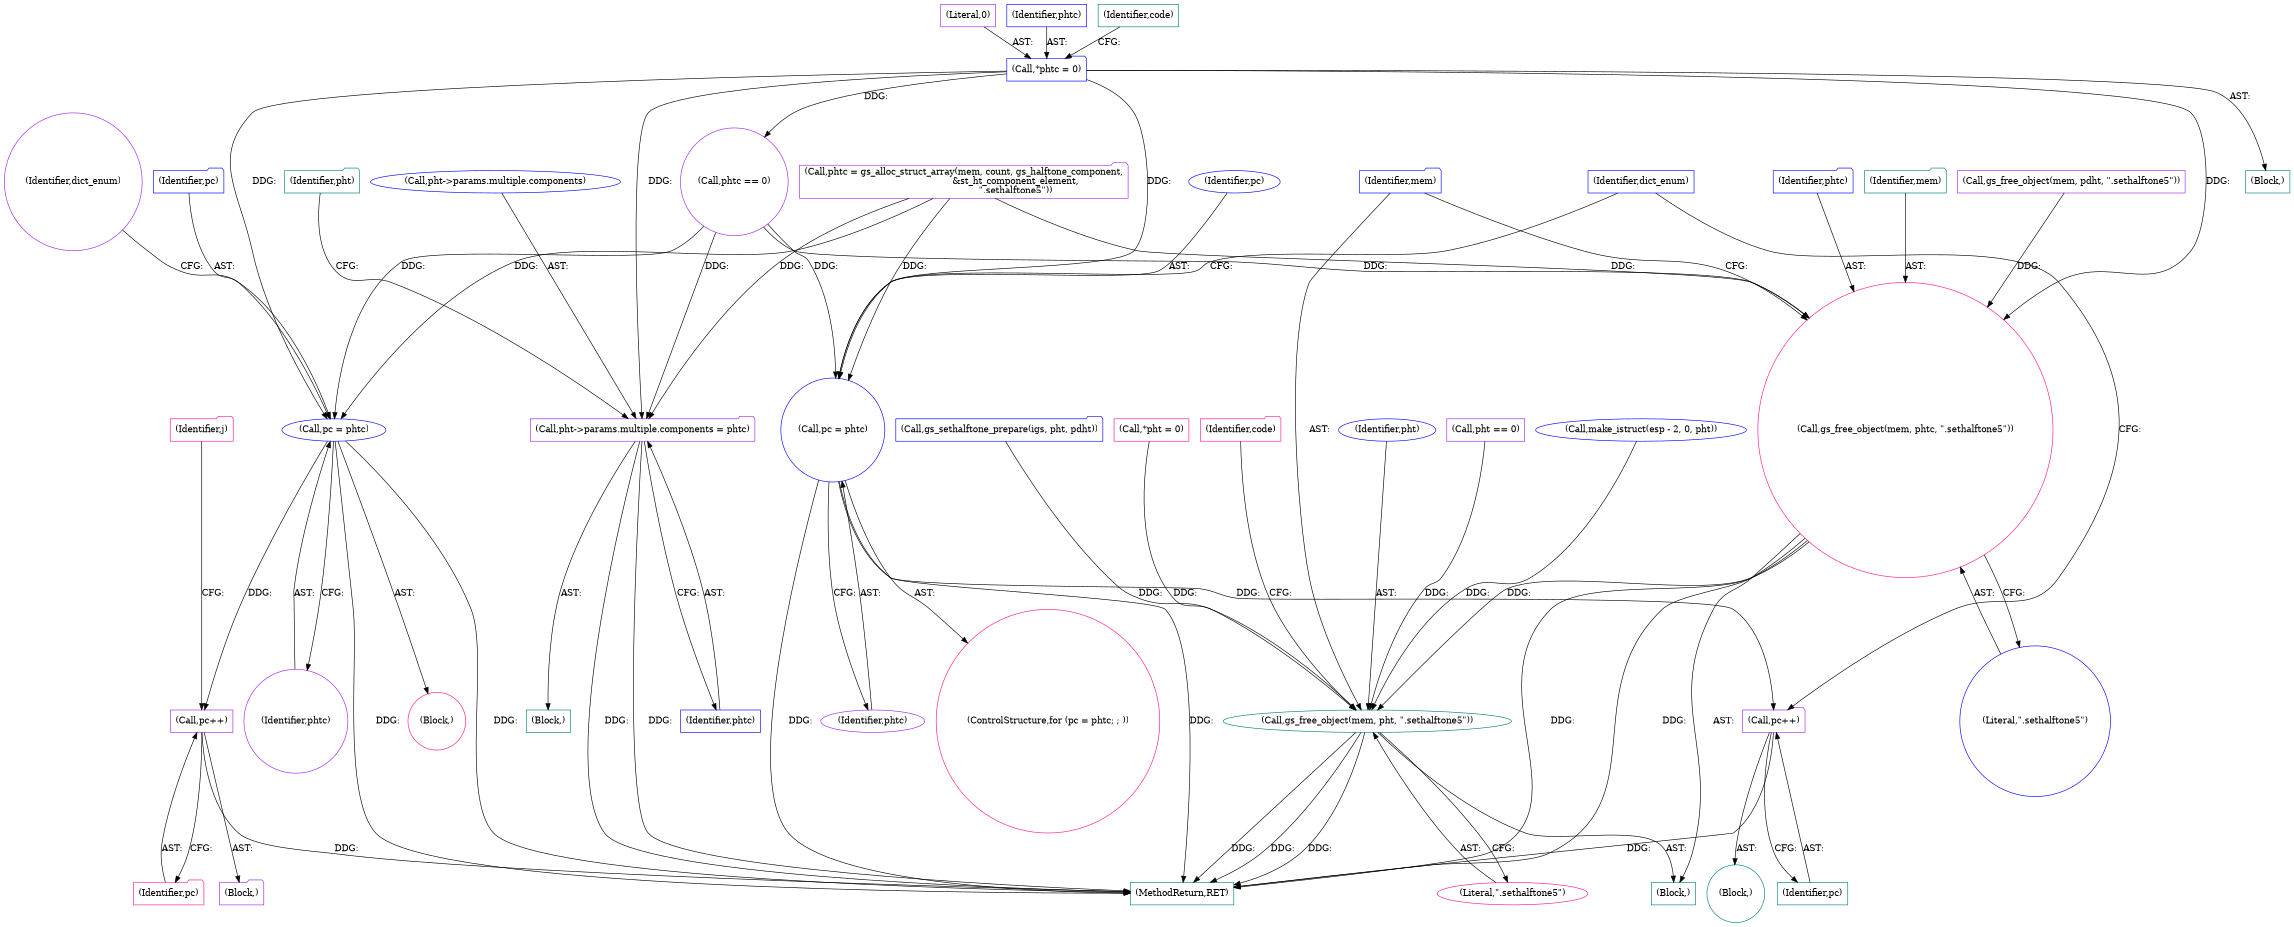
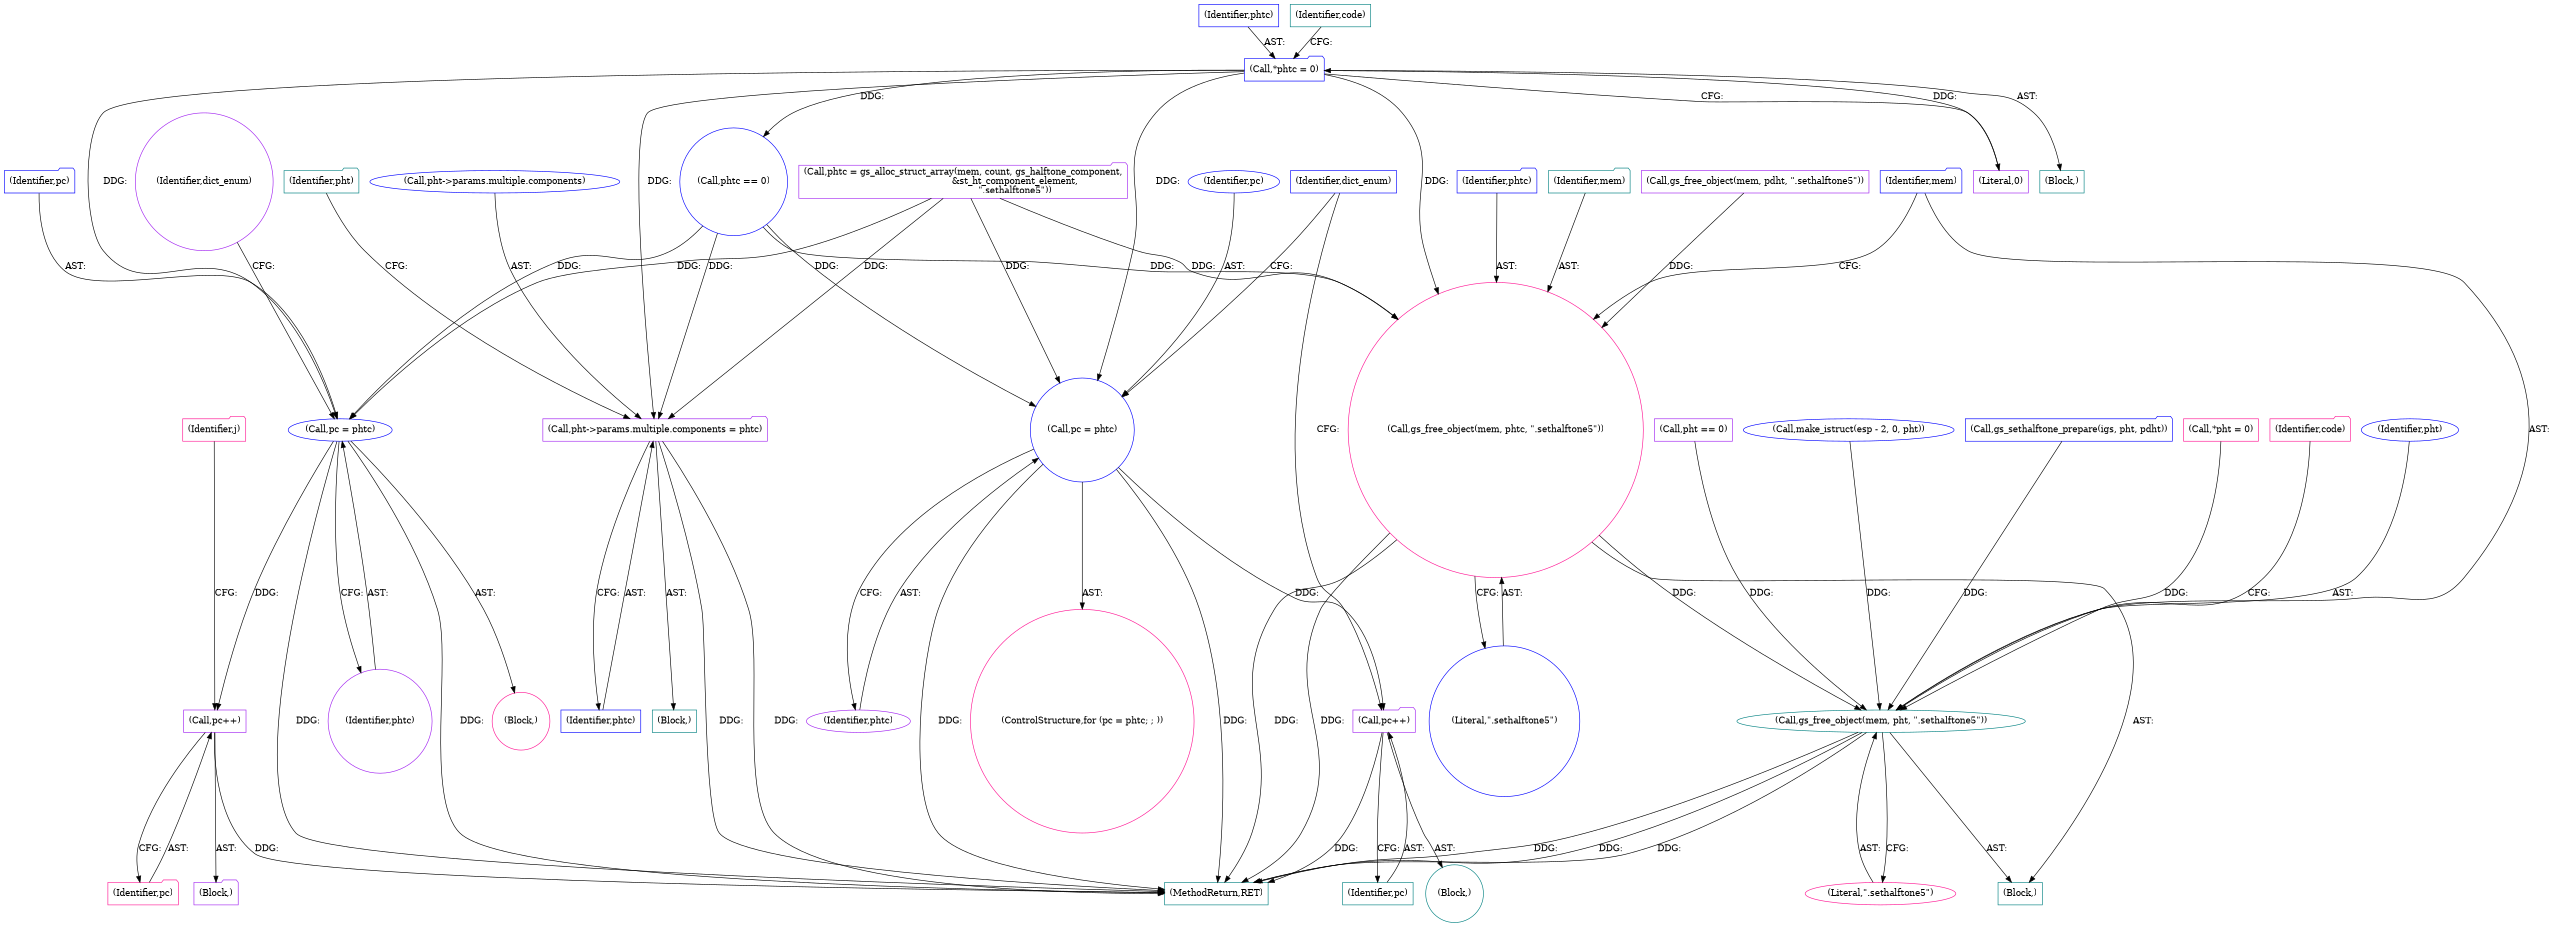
edge "(Literal,0)" -> "(Call,*phtc = 0)": label "AST: " -> "DDG: "
edge "(Call,*phtc = 0)" -> "(Literal,0)": added, label "CFG:"
node "(Call,phtc == 0)": color purple -> blue
